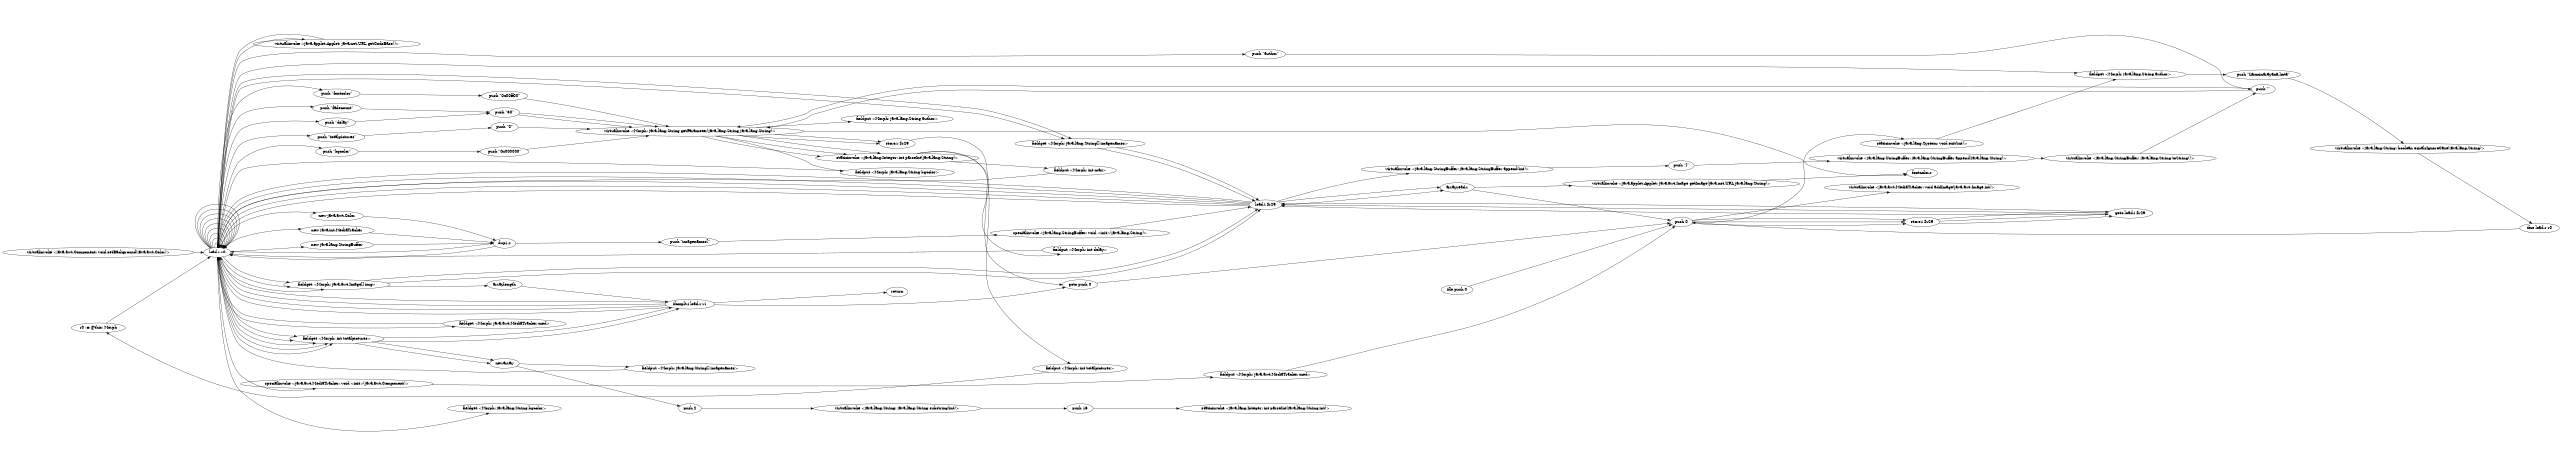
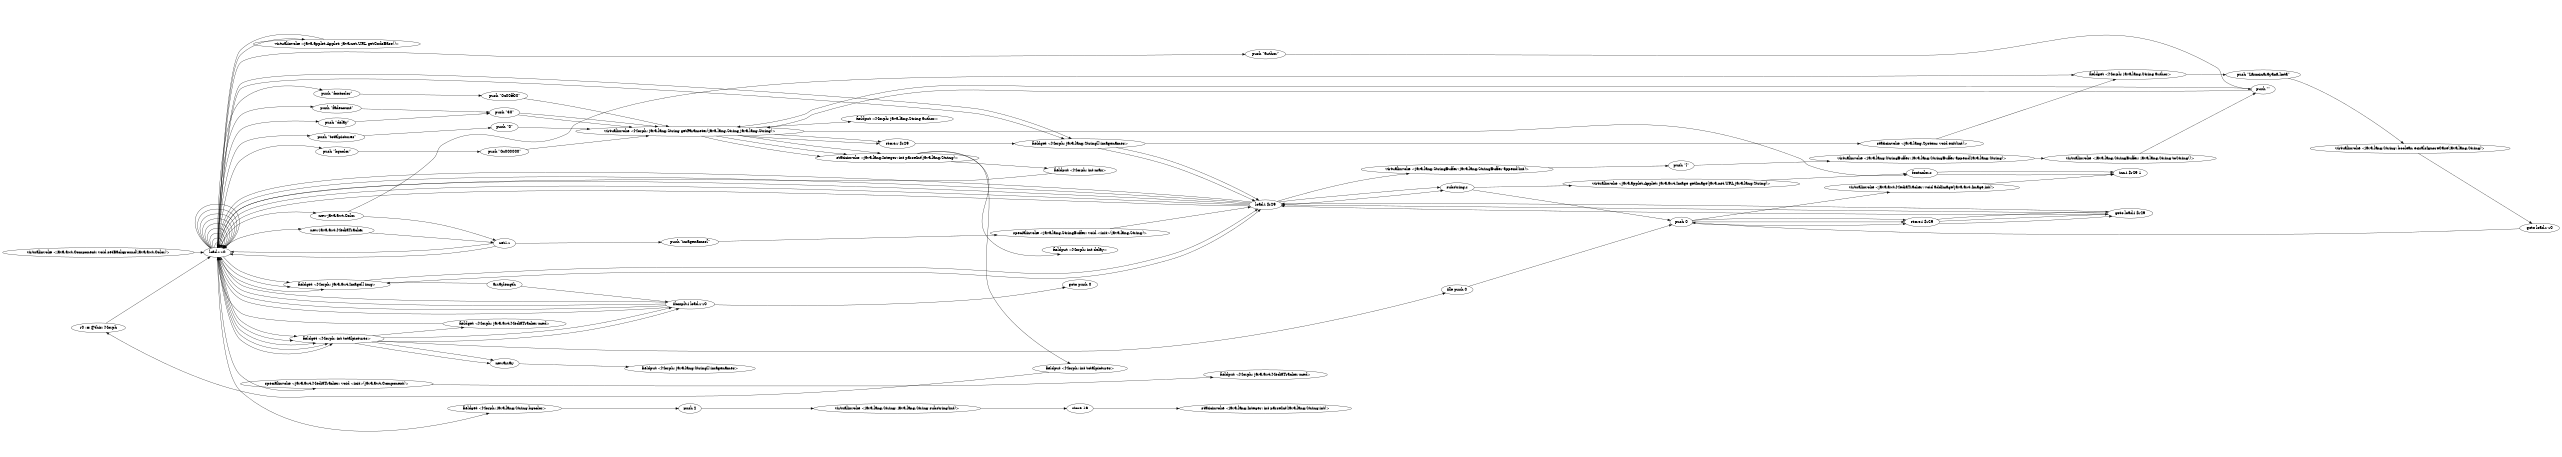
edge "load.r r0" -> "fieldget <Morph: java.lang.String author>": now "new java.awt.Color" -> "fieldget <Morph: java.lang.String author>"
node "fieldput <Morph: java.lang.String bgcolor>": removed
node "inc.i $r29 1": added
edge "push 0" -> "staticinvoke <java.lang.System: void exit(int)>": now "fieldget <Morph: java.lang.String[] imagenames>" -> "staticinvoke <java.lang.System: void exit(int)>"
node "arrayread.r": label "arrayread.r" -> "substring.r"
edge "store.r $r29" -> "goto push 0": now "store.r $r29" -> "fieldget <Morph: java.lang.String[] imagenames>"
node "ifne load.r r0": label "ifne load.r r0" -> "goto load.r r0"
node "new java.int.MediaTracker": label "new java.int.MediaTracker" -> "new java.awt.MediaTracker"
node "dup1.r": label "dup1.r" -> "net1.r"
node "new java.lang.StringBuffer": removed
edge "goto push 0" -> "push 0": removed
edge "fieldput <Morph: int delay>" -> "load.r r0": removed
edge "fieldget <Morph: java.awt.Image[] img>" -> "arraylength": reversed
node "return": removed
node "ifcmplt.i load.r r1": label "ifcmplt.i load.r r1" -> "ifcmplt.i load.r r0"
edge "fieldput <Morph: java.awt.MediaTracker med>" -> "push 0": removed
edge "load.r r0" -> "fieldget <Morph: java.awt.MediaTracker med>": now "fieldget <Morph: int totalpictures>" -> "fieldget <Morph: java.awt.MediaTracker med>"
edge "fieldget <Morph: int totalpictures>" -> "ifle push 0": added
edge "fieldput <Morph: java.lang.String[] imagenames>" -> "load.r r0": removed
edge "newarray" -> "push 2": now "fieldget <Morph: java.lang.String bgcolor>" -> "push 2"
node "push 16": label "push 16" -> "store 16"
